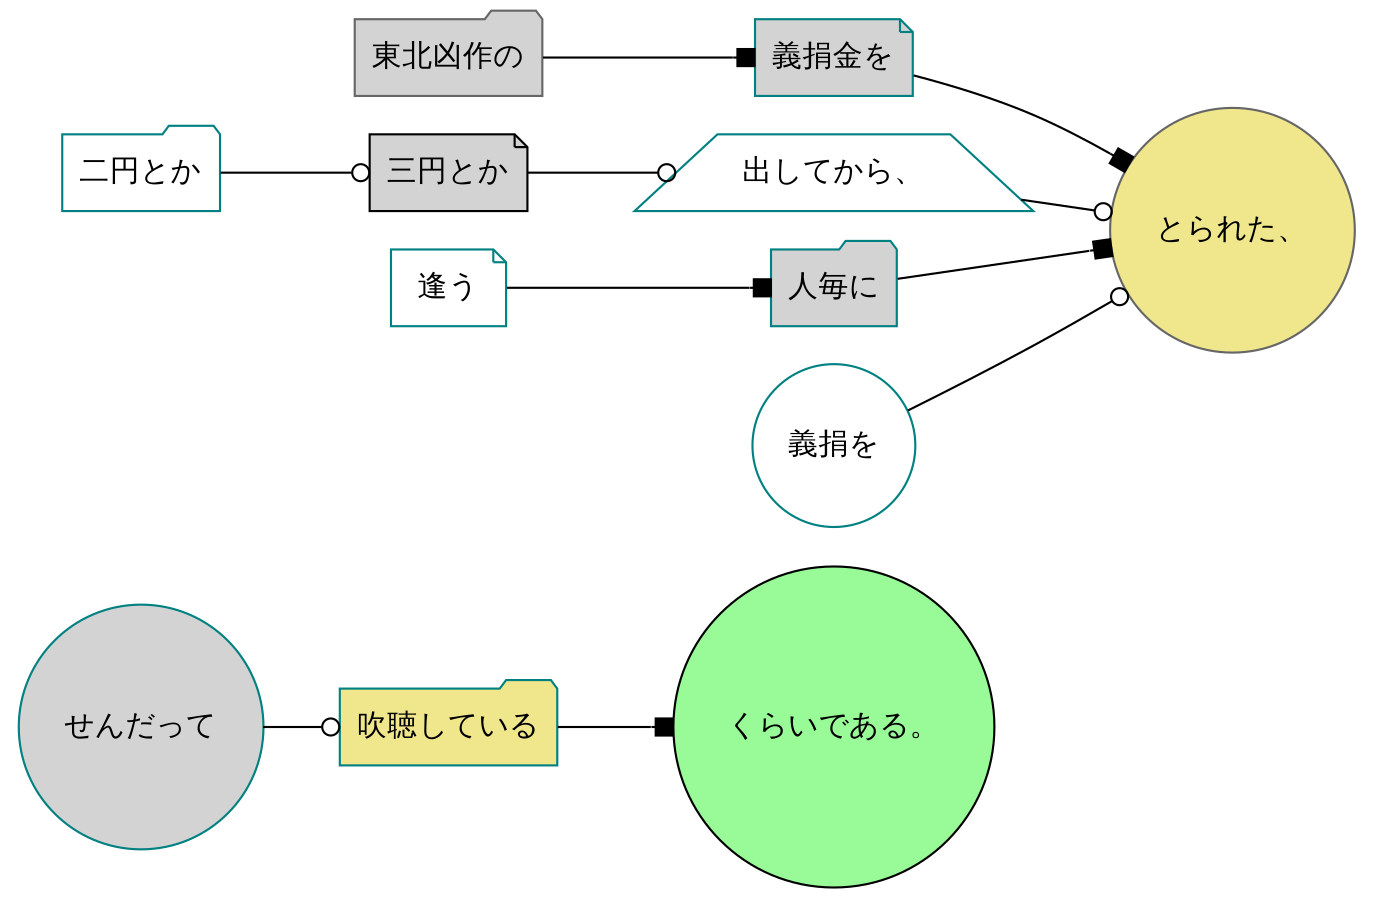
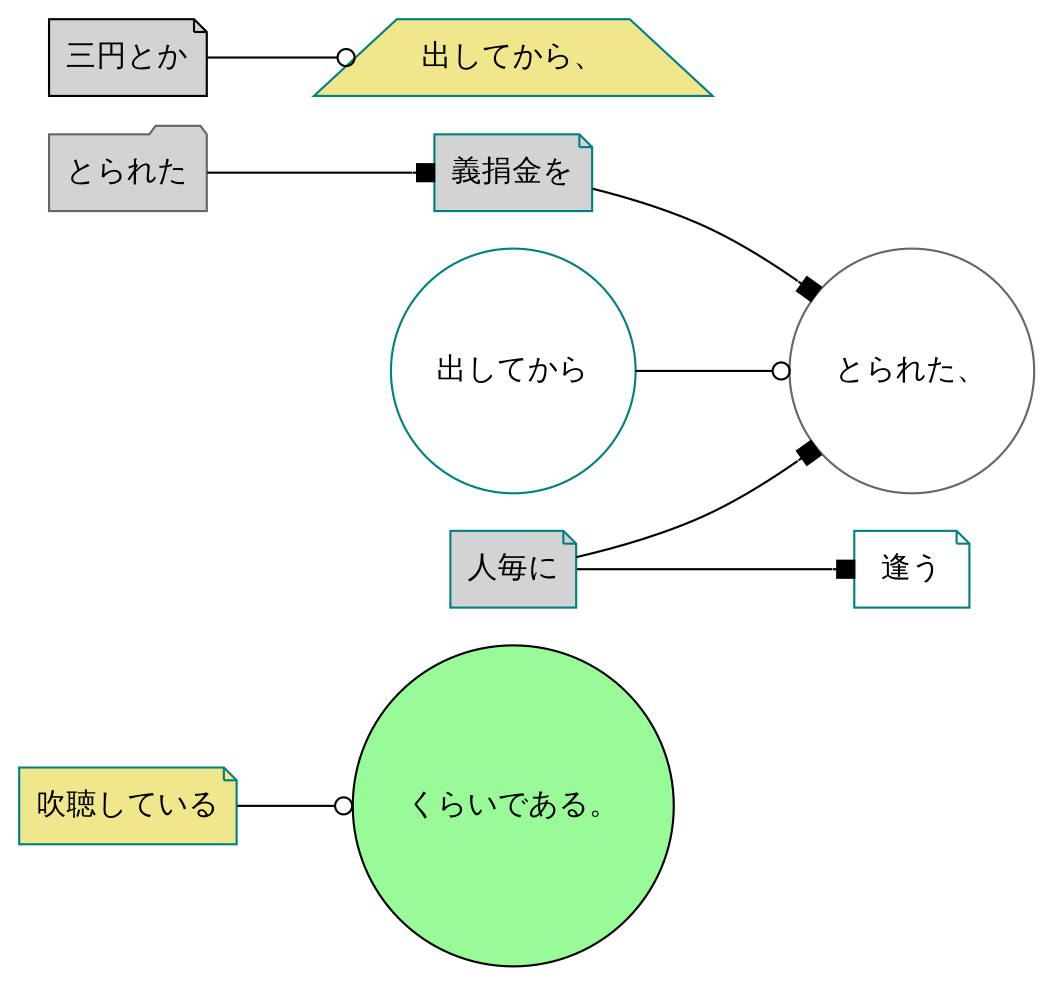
node "東北凶作の": label "東北凶作の" -> "とられた"
node "二円とか": removed
node "出してから、": fillcolor white -> khaki
edge "出してから、" -> "とられた、": removed
node "とられた、": fillcolor khaki -> white
edge "逢う" -> "人毎に": reversed
node "人毎に": shape folder -> note
node "義捐を": label "義捐を" -> "出してから"
node "せんだって": removed
node "吹聴している": shape folder -> note
edge "吹聴している" -> "くらいである。": arrowhead box -> odot
